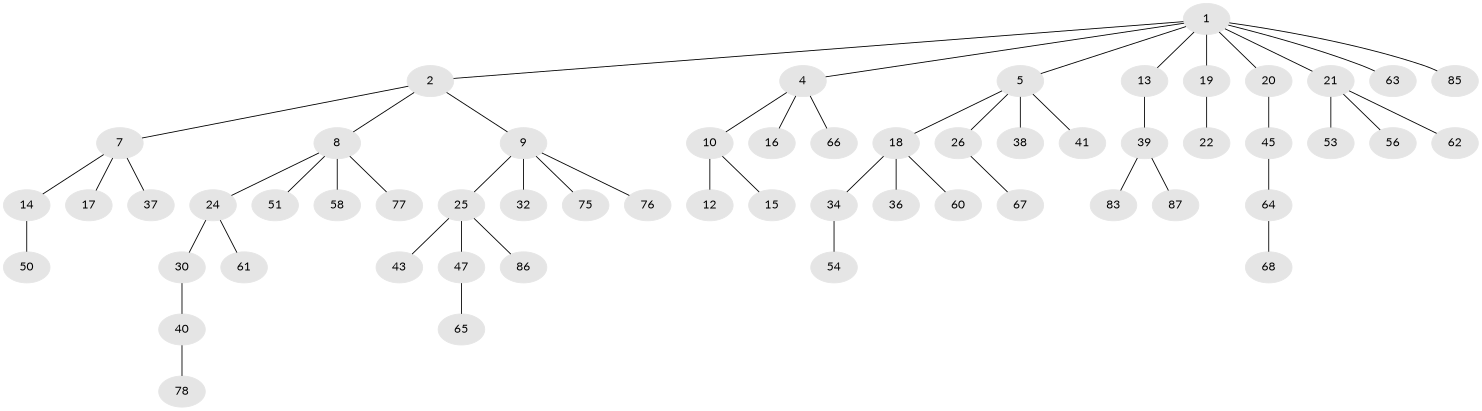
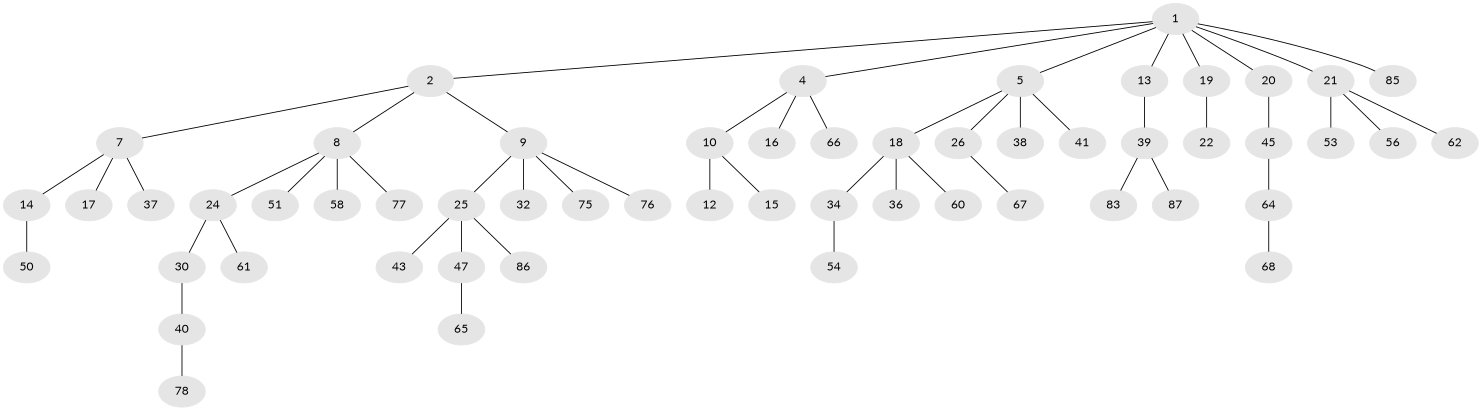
node "63": removed
